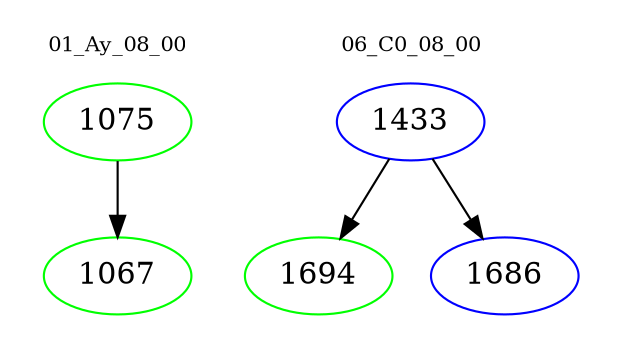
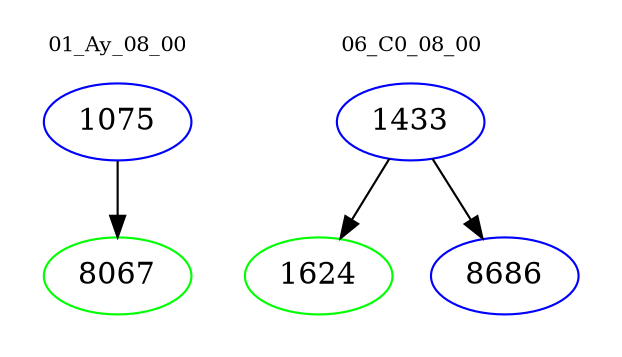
node "1075": color green -> blue
node "1067": label "1067" -> "8067"
node "1694": label "1694" -> "1624"
node "1686": label "1686" -> "8686"
